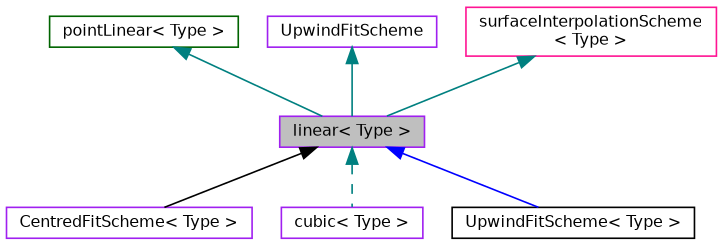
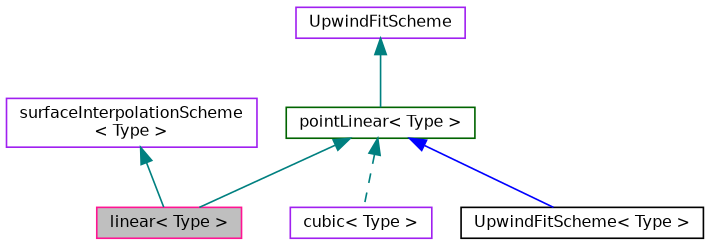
node "surfaceInterpolationScheme < Type >": color deeppink -> purple
edge "linear< Type >" -> "UpwindFitScheme": now "pointLinear< Type >" -> "UpwindFitScheme"
node "linear< Type >": color purple -> deeppink
edge "UpwindFitScheme< Type >" -> "linear< Type >": now "UpwindFitScheme< Type >" -> "pointLinear< Type >"
edge "cubic< Type >" -> "linear< Type >": now "cubic< Type >" -> "pointLinear< Type >"
node "CentredFitScheme< Type >": removed
